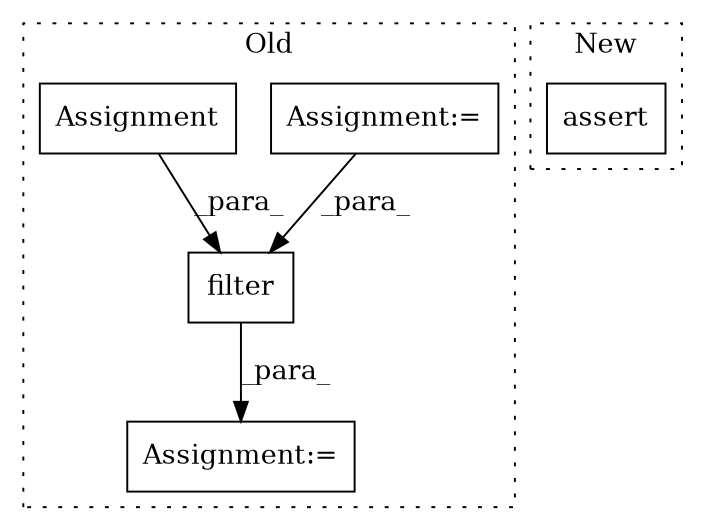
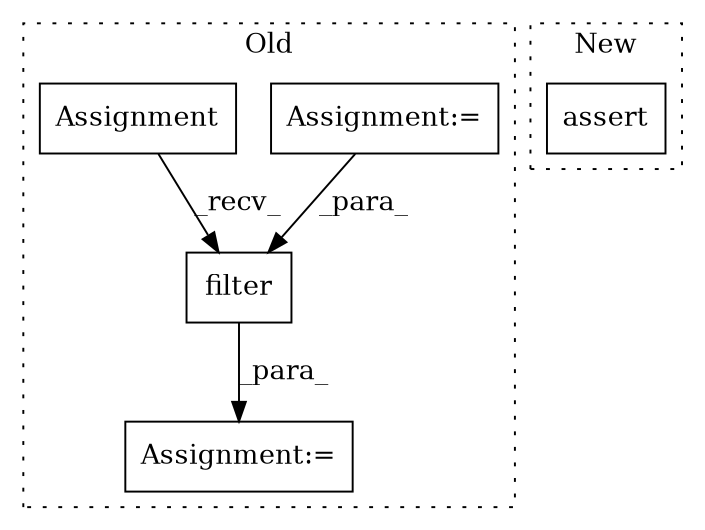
edge "Assignment" -> "filter": label "_para_" -> "_recv_"
